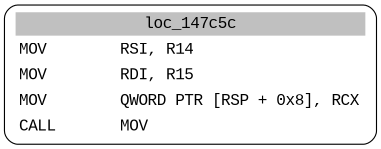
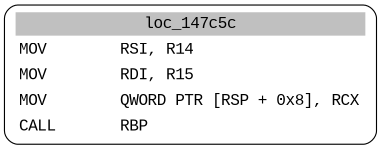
node "loc_147c5c": text "CALL       MOV" -> "CALL       RBP"
